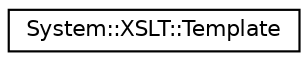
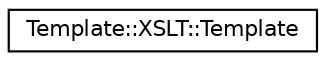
node "System::XSLT::Template": label "System::XSLT::Template" -> "Template::XSLT::Template"
